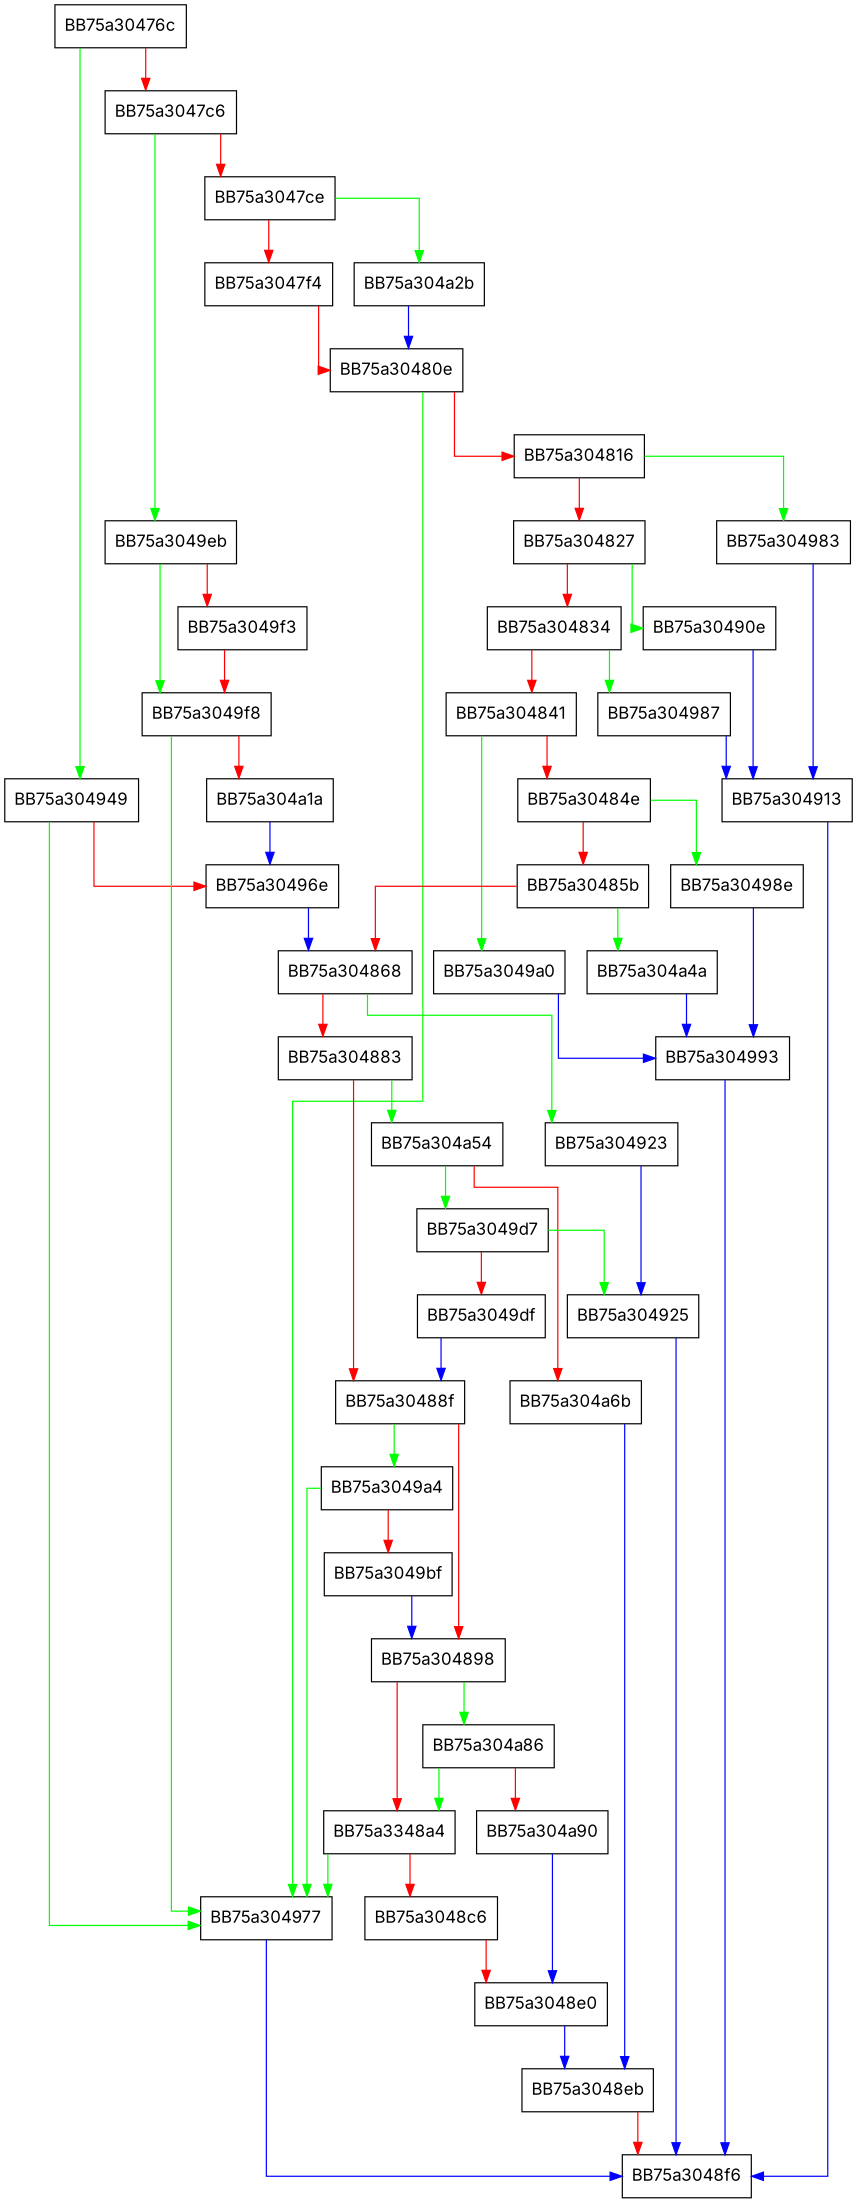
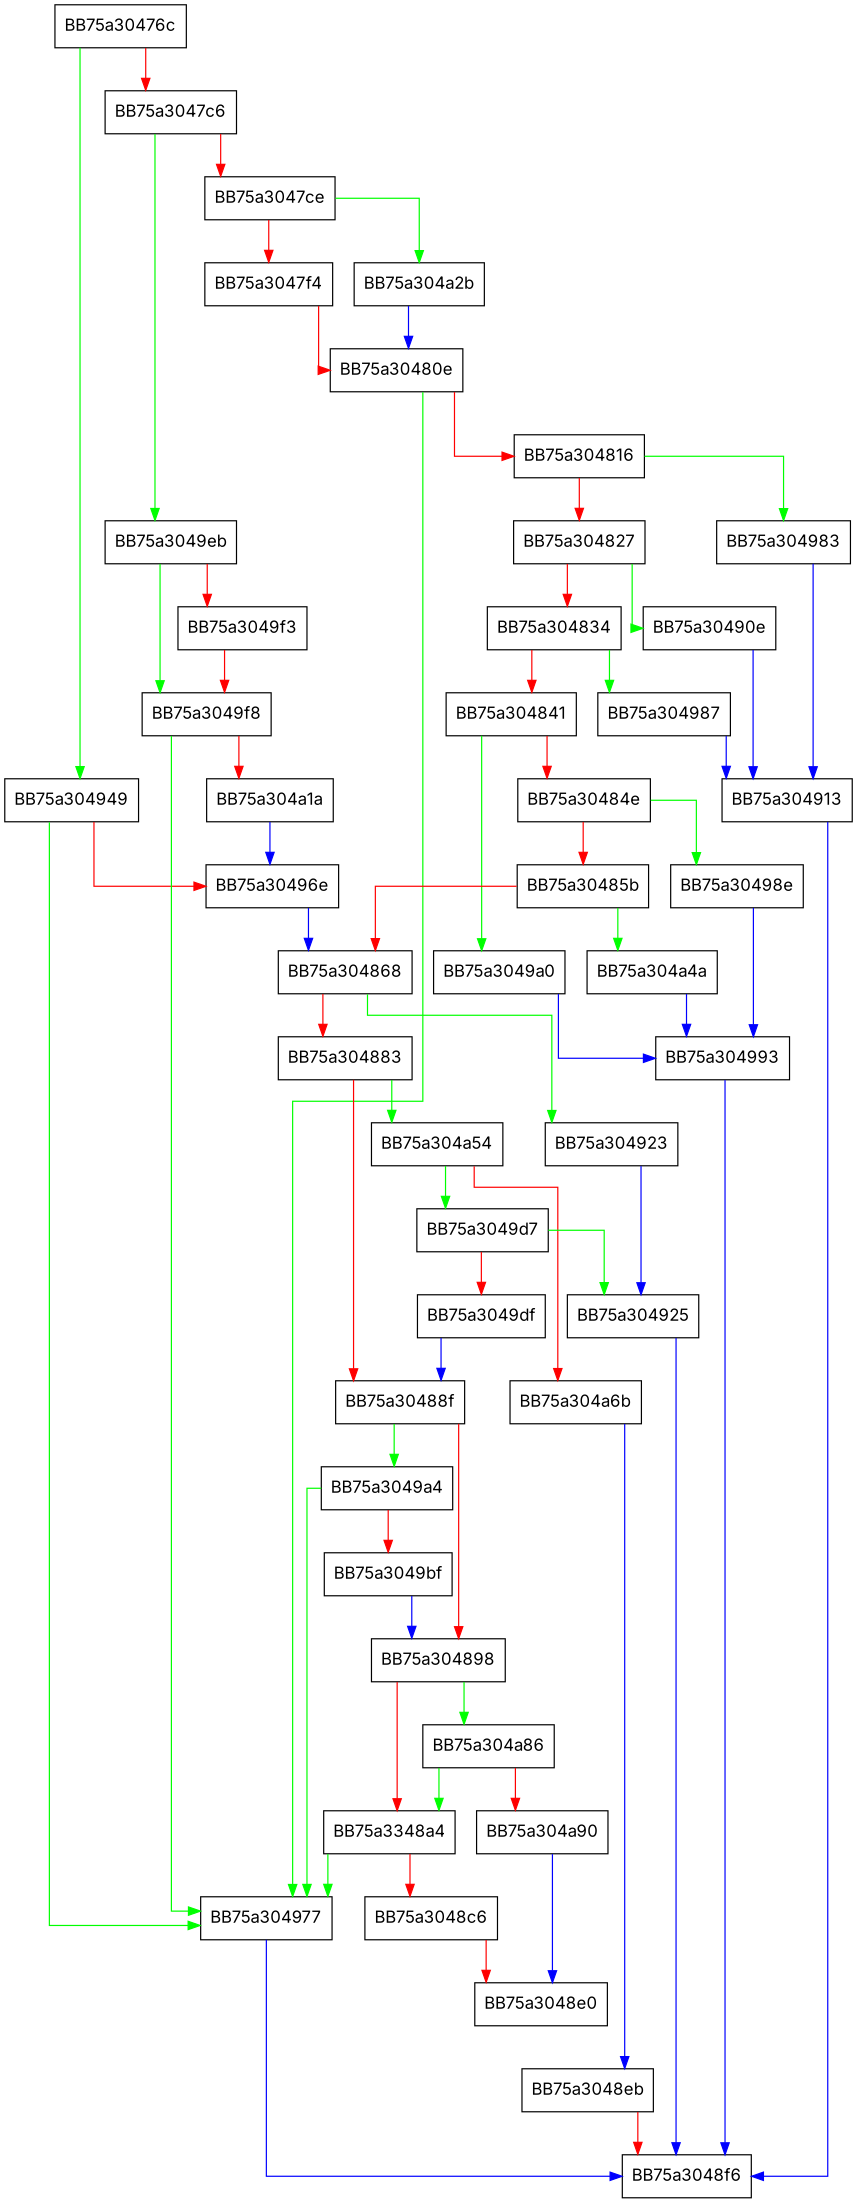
edge "BB75a3048e0" -> "BB75a3048eb": removed
